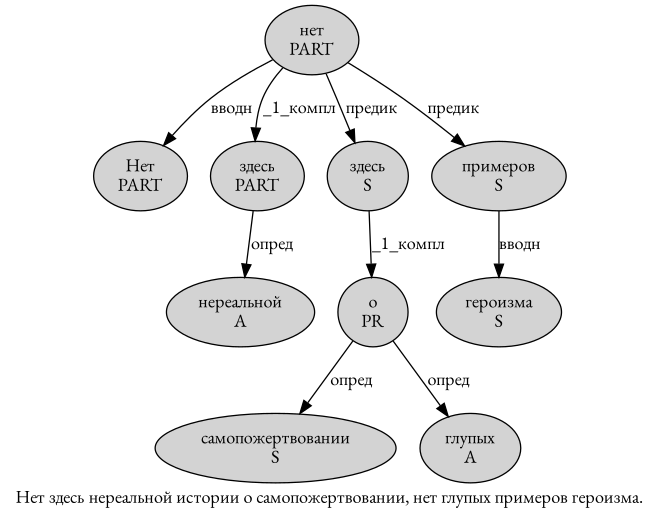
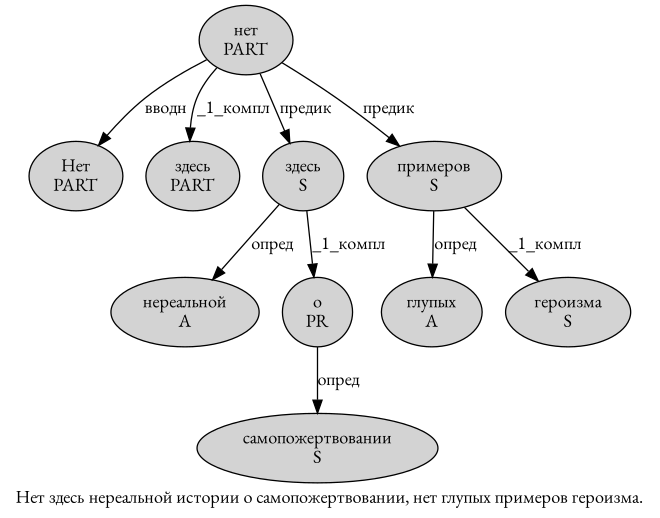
edge "здесь PART" -> "нереальной A": now "здесь S" -> "нереальной A"
edge "примеров S" -> "героизма S": label "вводн" -> "_1_компл"
edge "о PR" -> "глупых A": now "примеров S" -> "глупых A"
